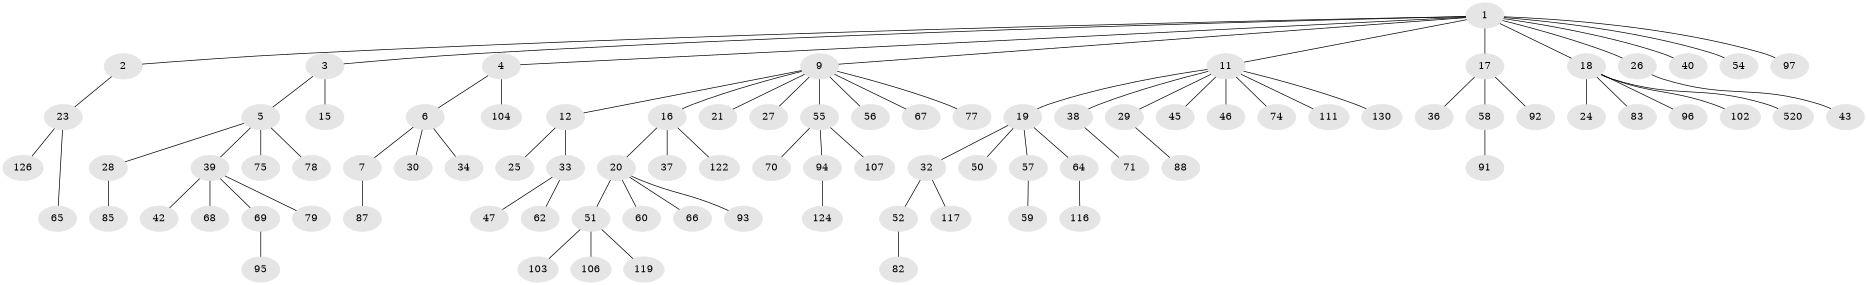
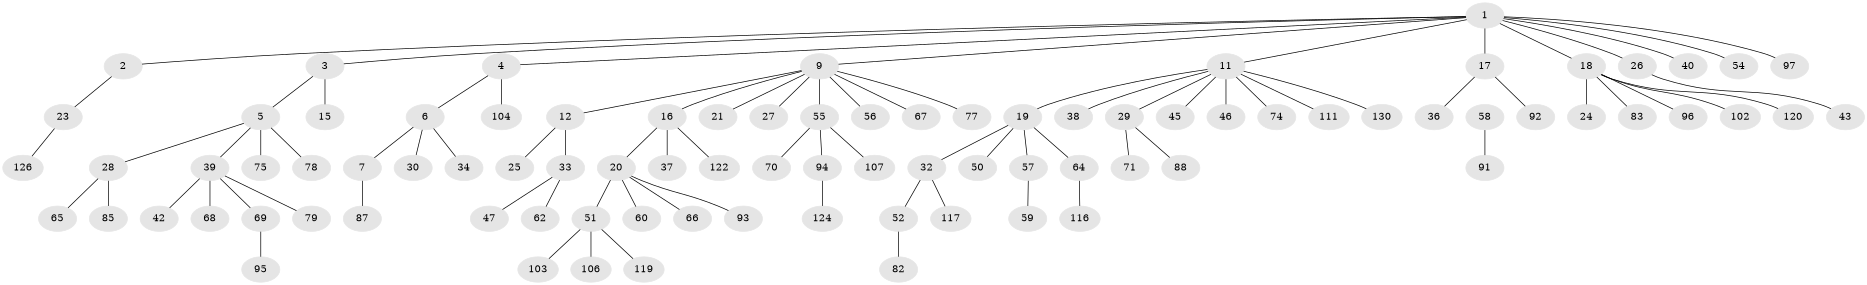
edge "17" -- "58": removed
node "520": label "520" -> "120"
edge "38" -- "71": now "29" -- "71"
edge "23" -- "65": now "28" -- "65"
